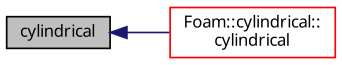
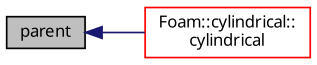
node "cylindrical": label "cylindrical" -> "parent"
